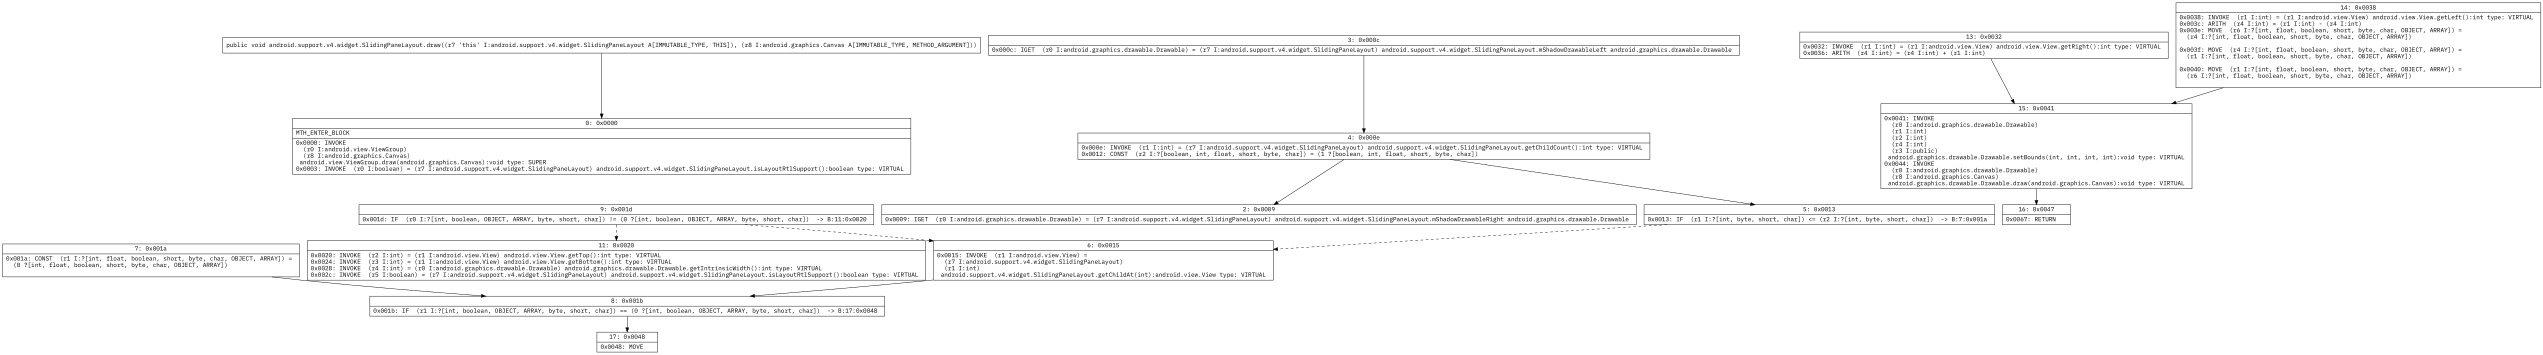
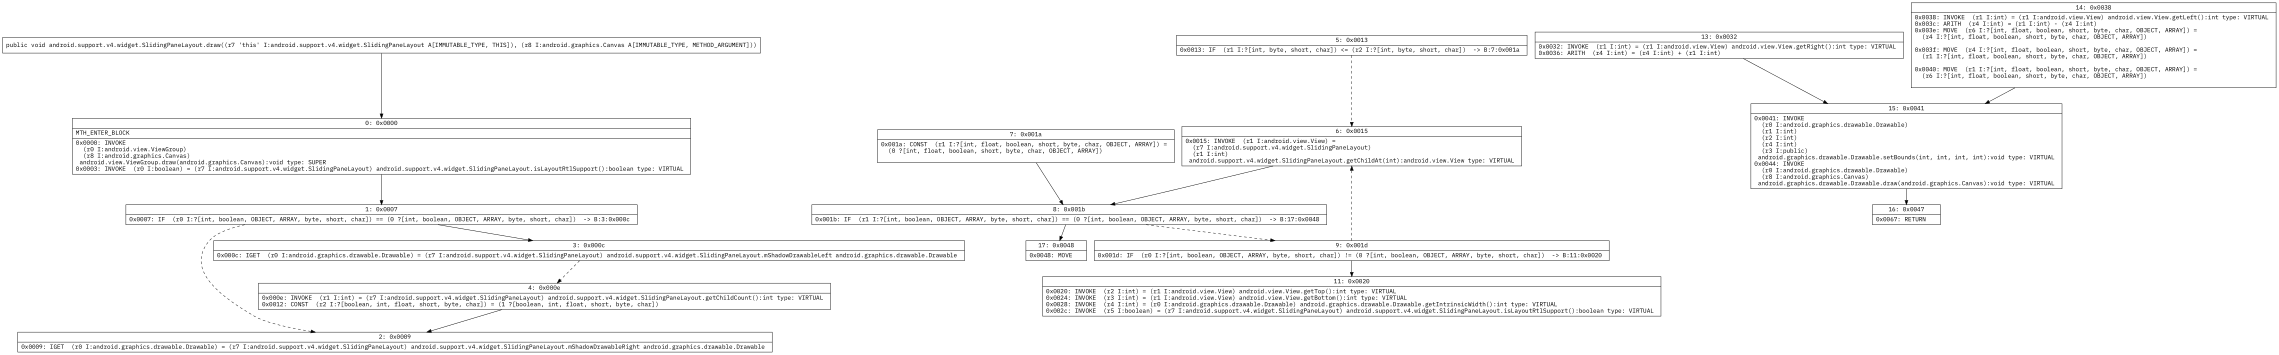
edge "3: 0x000c" -> "4: 0x000e": style solid -> dashed
edge "4: 0x000e" -> "5: 0x0013": removed
node "1: 0x0007": added
edge "9: 0x001d" -> "11: 0x0020": style dashed -> solid
edge "8: 0x001b" -> "9: 0x001d": added
